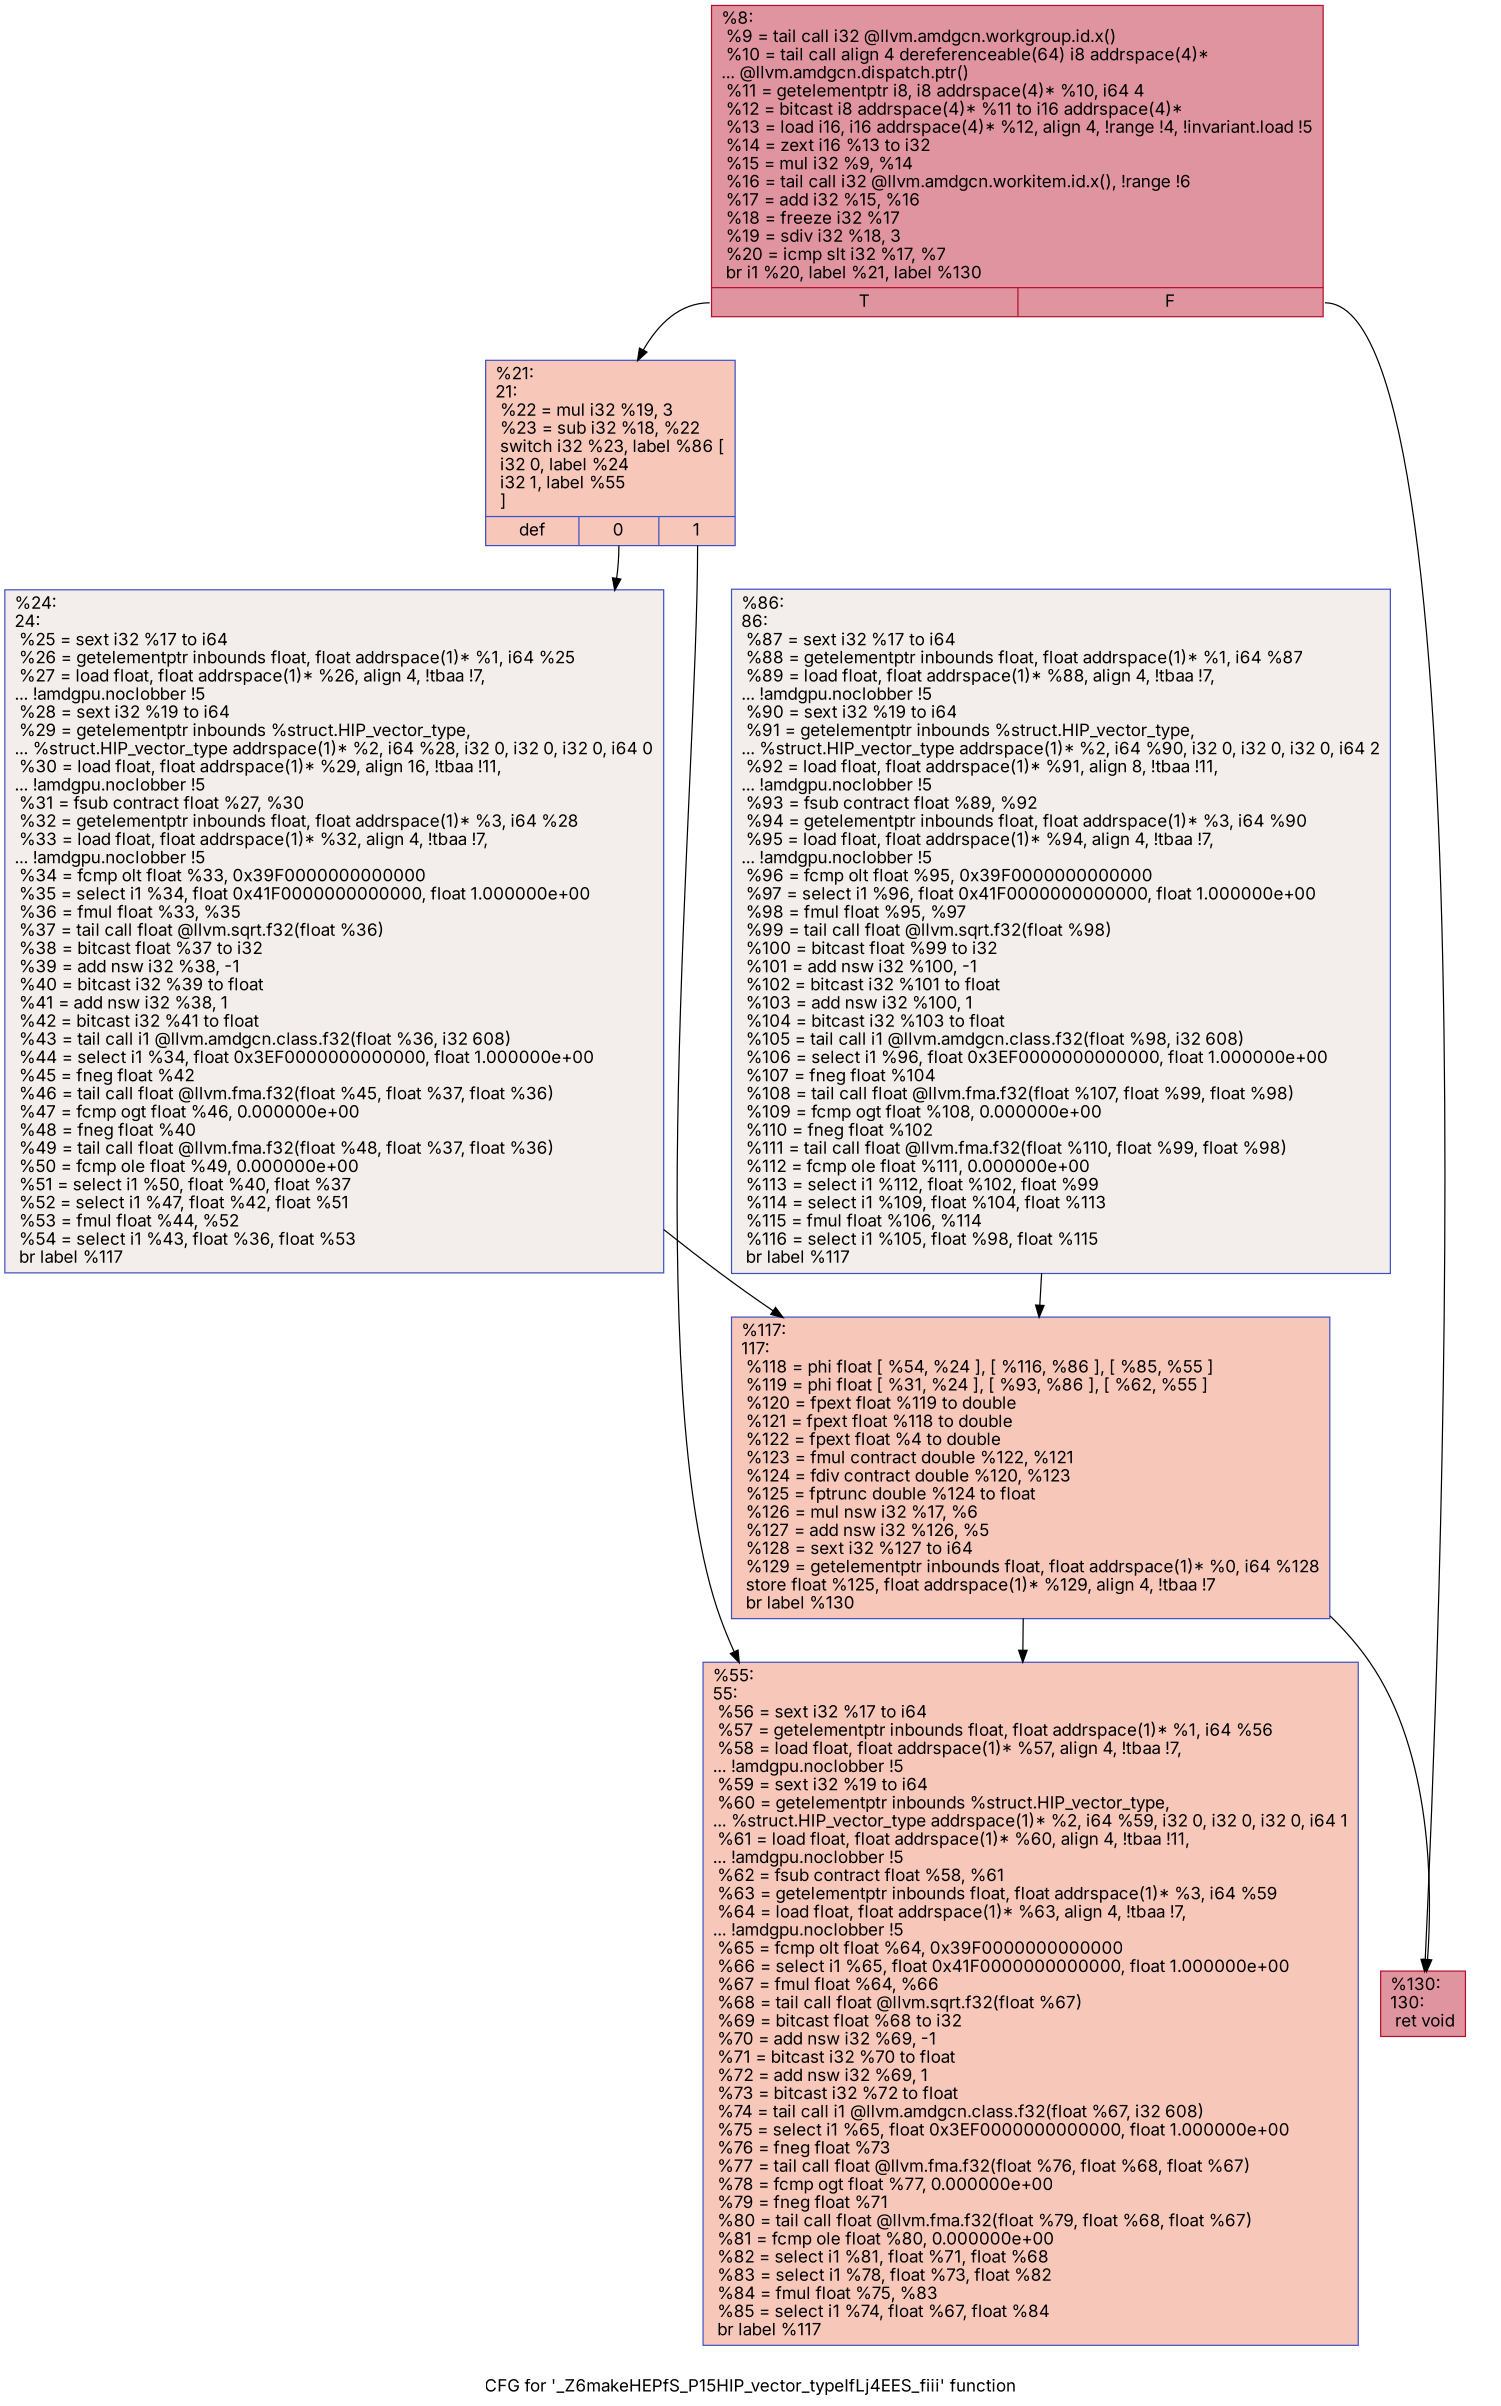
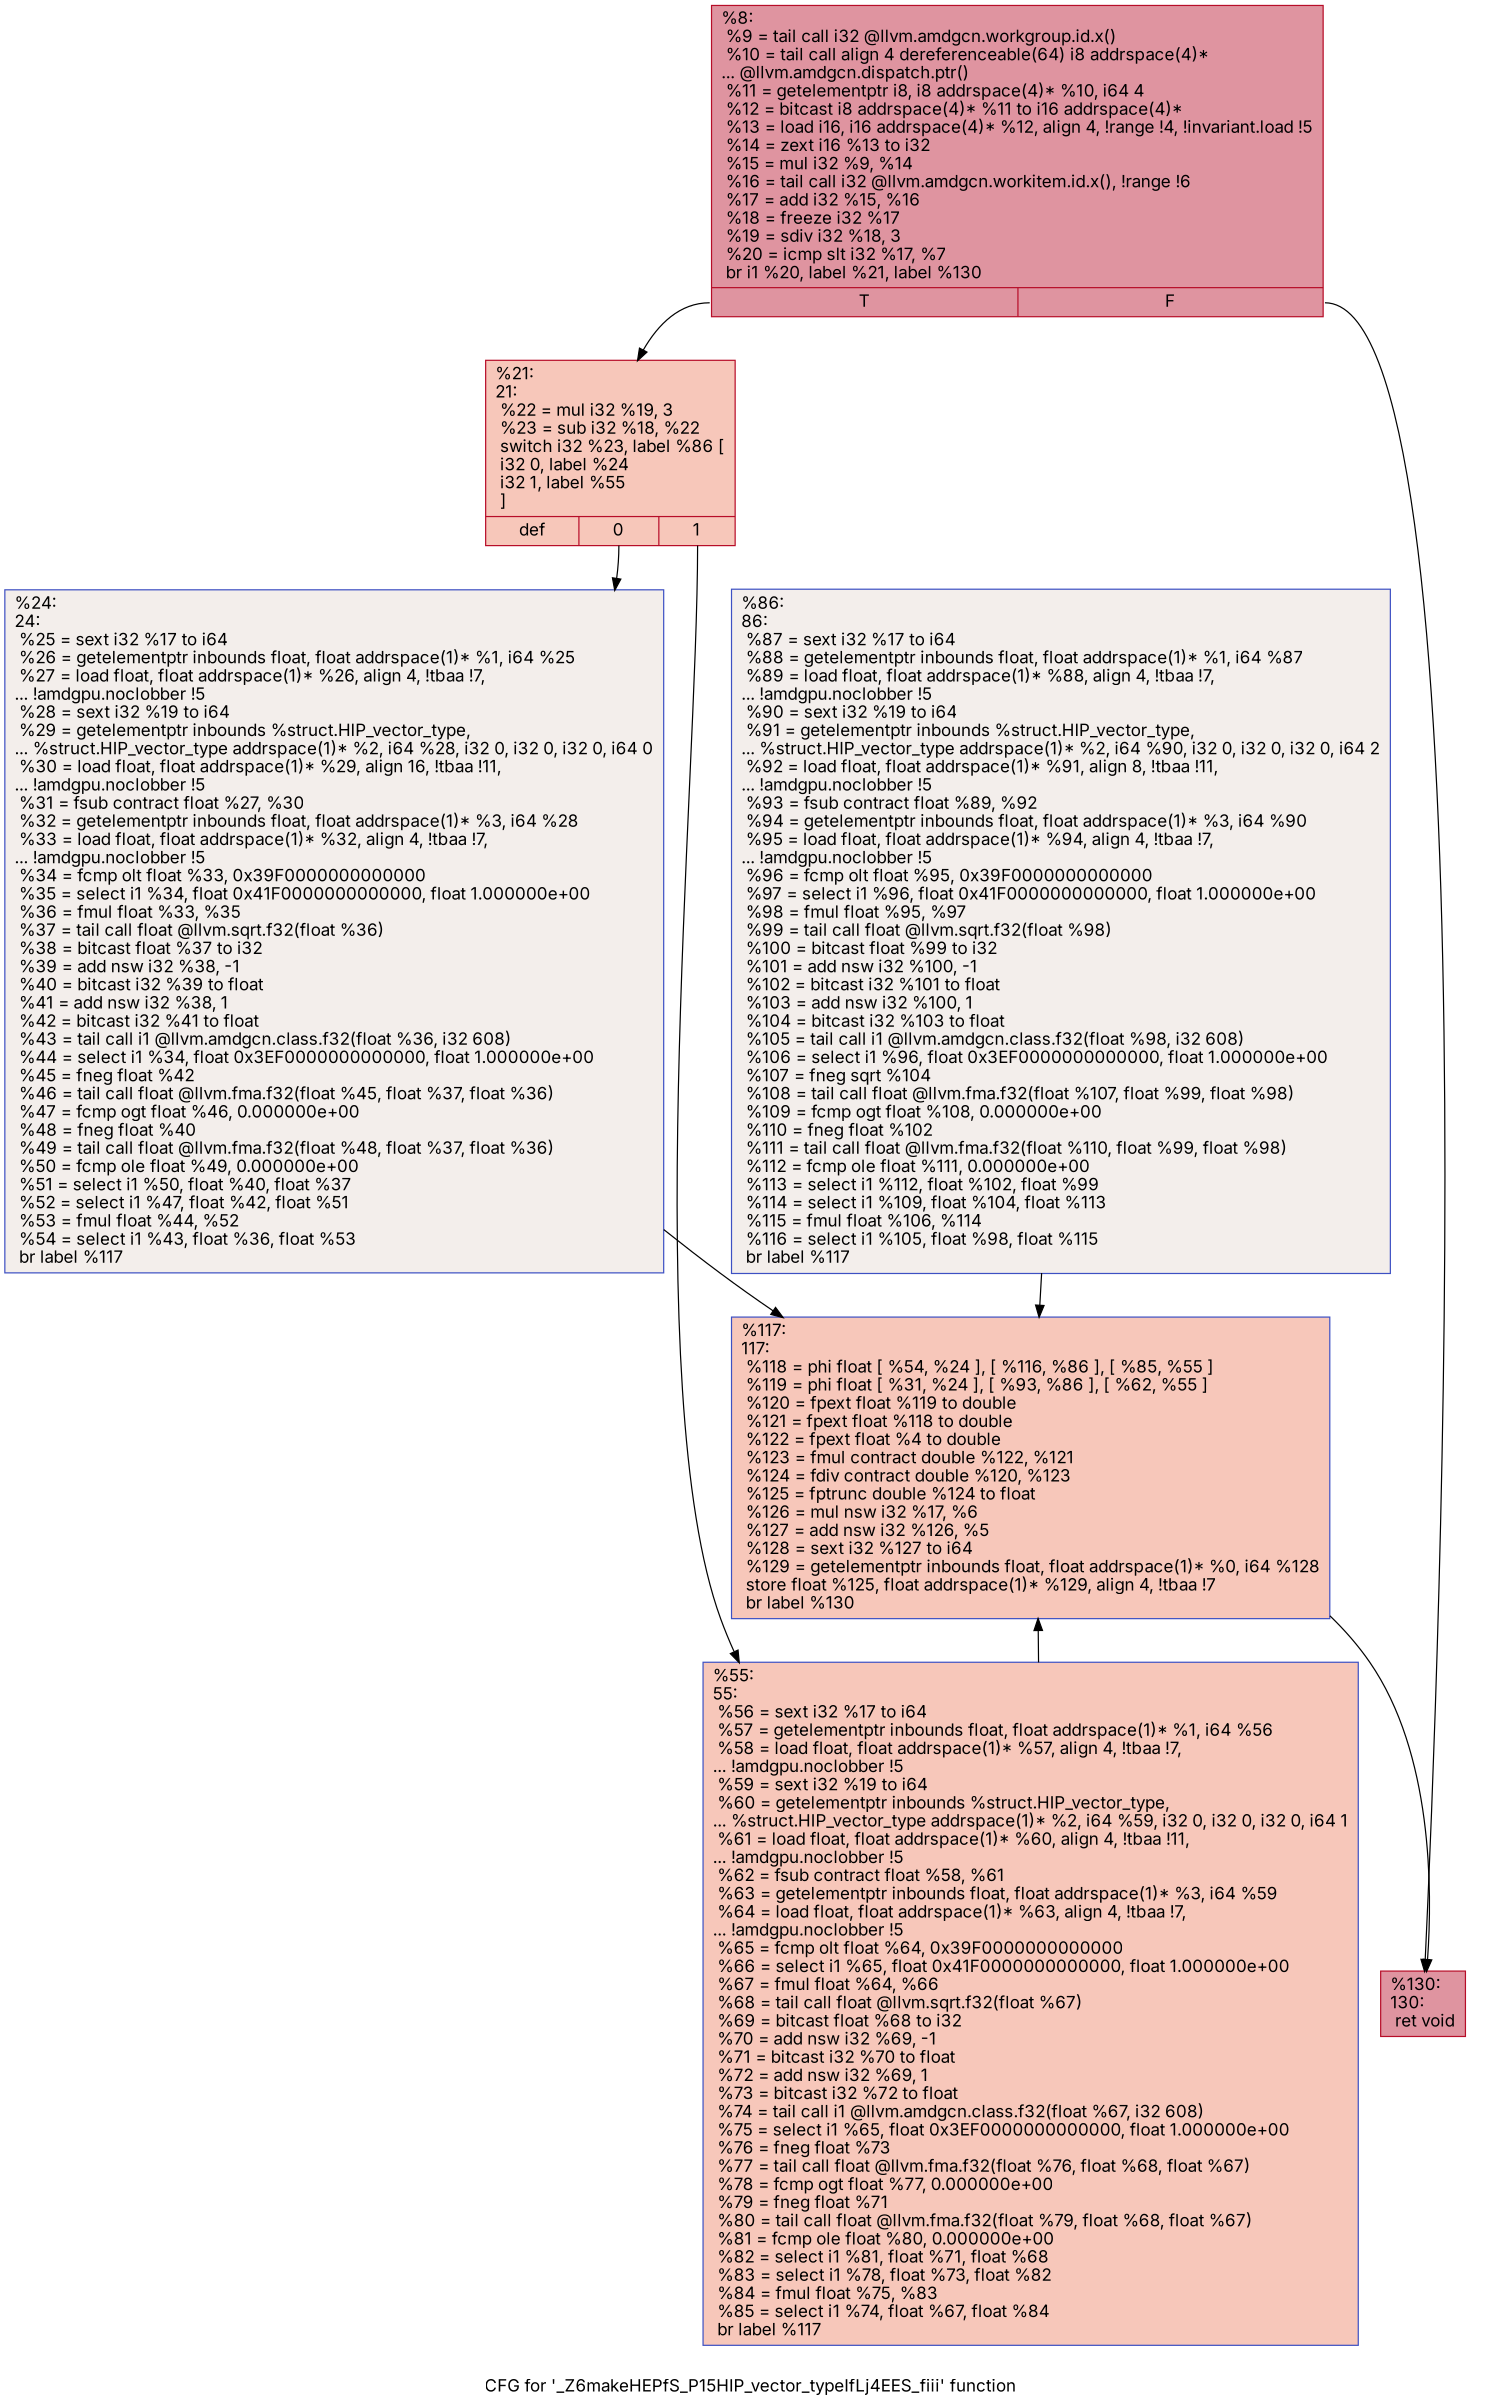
node "%21:": color #3d50c3ff -> #b70d28ff
node "%86:": text "%107 = fneg float %104" -> "%107 = fneg sqrt %104"
edge "%117:" -> "%55:": reversed
